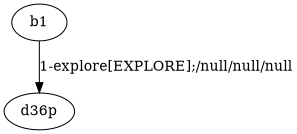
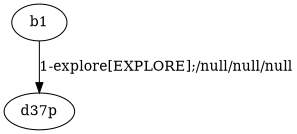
node "d36p": label "d36p" -> "d37p"
